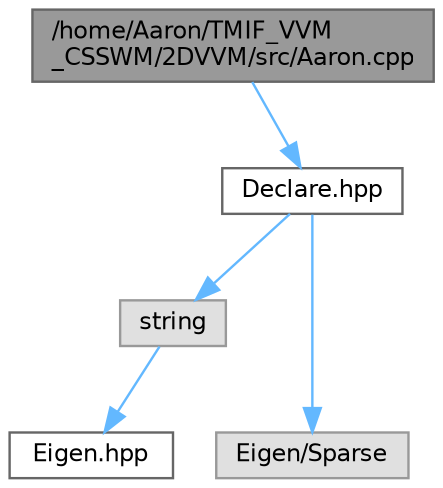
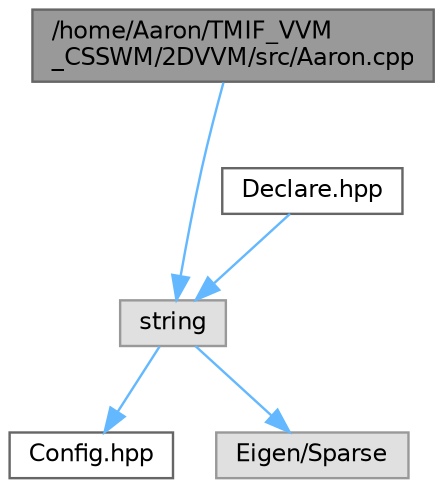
edge "/home/Aaron/TMIF_VVM _CSSWM/2DVVM/src/Aaron.cpp" -> "Declare.hpp": now "/home/Aaron/TMIF_VVM _CSSWM/2DVVM/src/Aaron.cpp" -> "string"
edge "Declare.hpp" -> "Eigen/Sparse": now "string" -> "Eigen/Sparse"
node "Eigen.hpp": label "Eigen.hpp" -> "Config.hpp"
